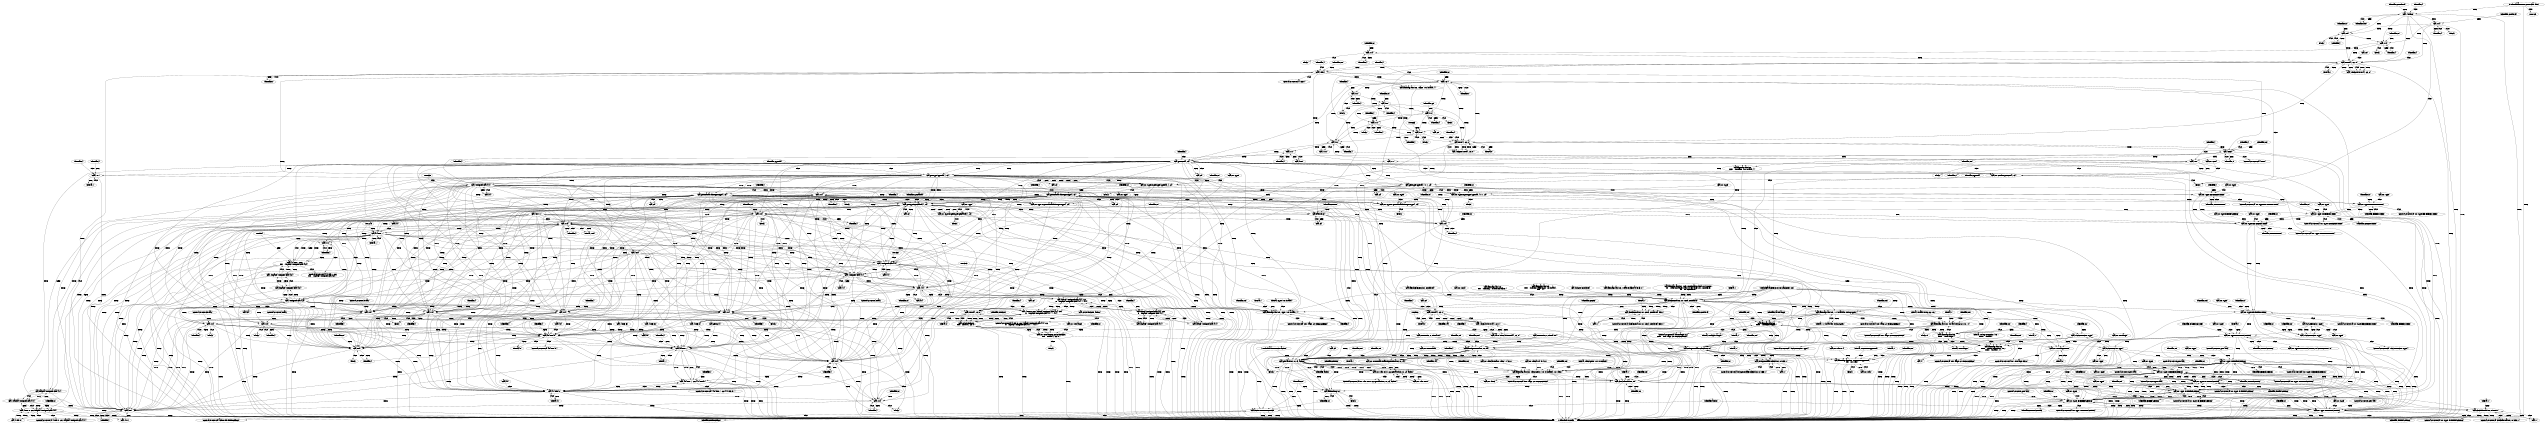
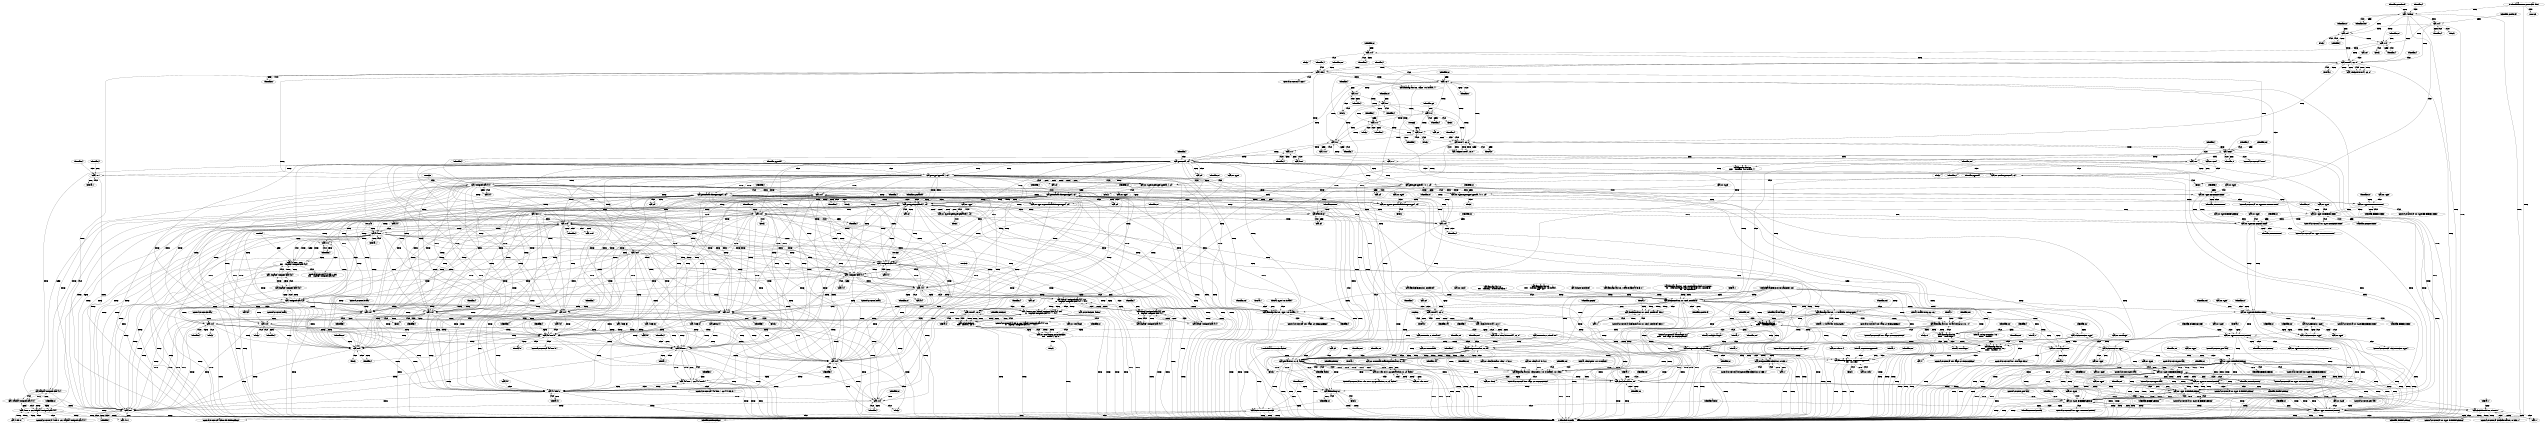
node "(Literal,*++l)": label "(Literal,*++l)" -> "(Call,*++l)"
edge "(Call,(uint64_t)strtoull(l, &t, 0))" -> "(Call,strtoull(l, &t, 0))": now "(Call,file_check_mem(ms, cont_level))" -> "(Call,strtoull(l, &t, 0))"
edge "(Call,string_modifier_check(ms, m))" -> "(Call,file_mdump(m))": label "DDG: " -> "CFG: "
